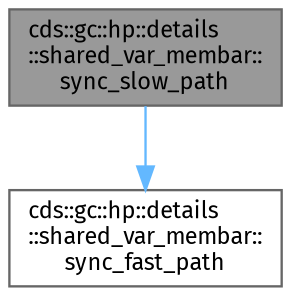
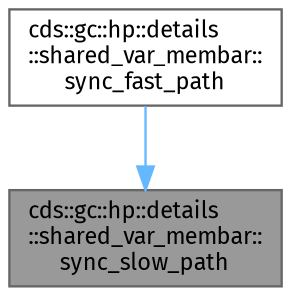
edge "cds::gc::hp::details ::shared_var_membar:: sync_slow_path" -> "cds::gc::hp::details ::shared_var_membar:: sync_fast_path": reversed
